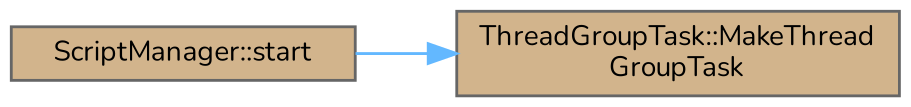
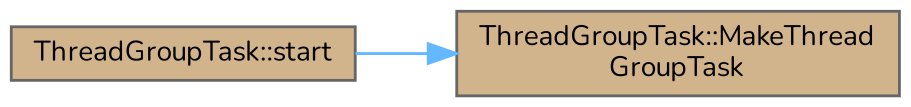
node "ScriptManager::start": label "ScriptManager::start" -> "ThreadGroupTask::start"
